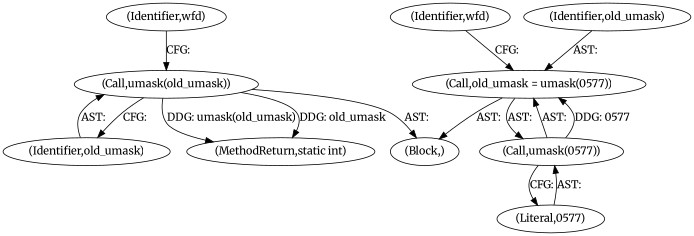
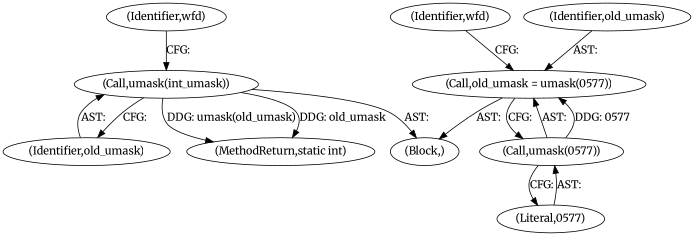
node "(Call,umask(old_umask))": label "(Call,umask(old_umask))" -> "(Call,umask(int_umask))"
edge "(Call,old_umask = umask(0577))" -> "(Call,umask(0577))": label "AST: " -> "CFG: "
